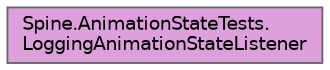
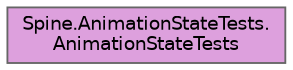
node "Spine.AnimationStateTests. LoggingAnimationStateListener": label "Spine.AnimationStateTests. LoggingAnimationStateListener" -> "Spine.AnimationStateTests. AnimationStateTests"
